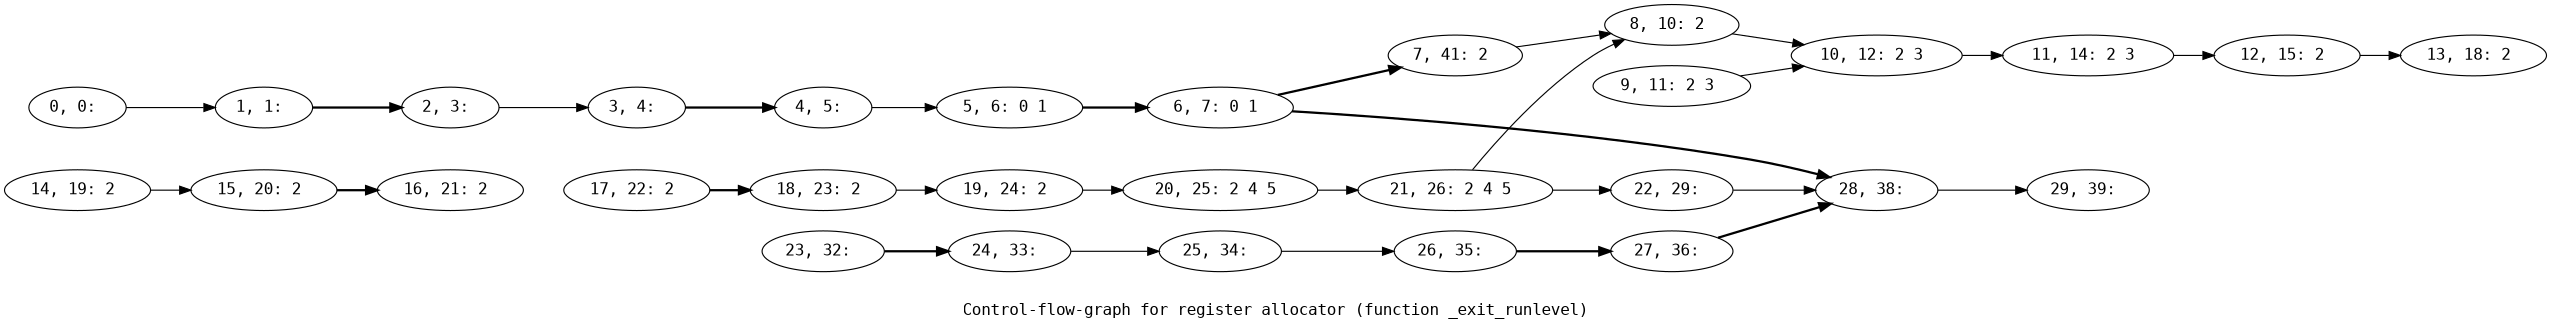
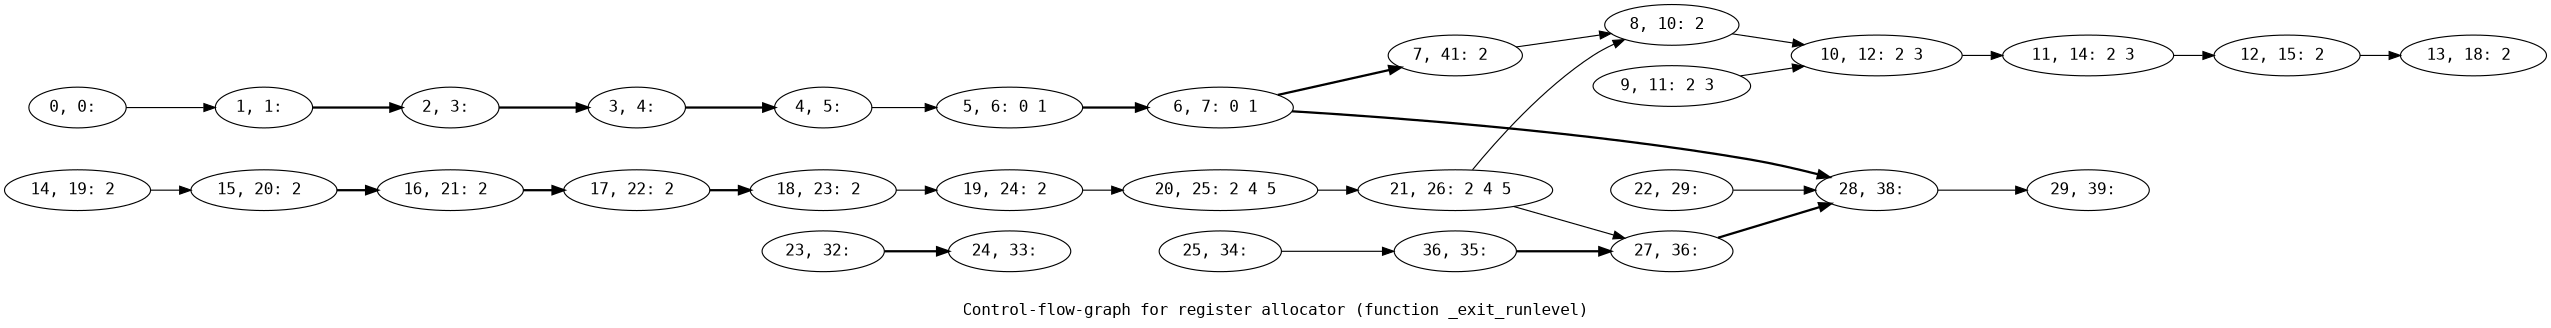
edge "2, 3:" -> "3, 4:": style solid -> bold
edge "16, 21: 2" -> "17, 22: 2": added
edge "21, 26: 2 4 5" -> "22, 29:": now "21, 26: 2 4 5" -> "27, 36:"
edge "24, 33:" -> "25, 34:": removed
node "26, 35:": label "26, 35:" -> "36, 35:"
